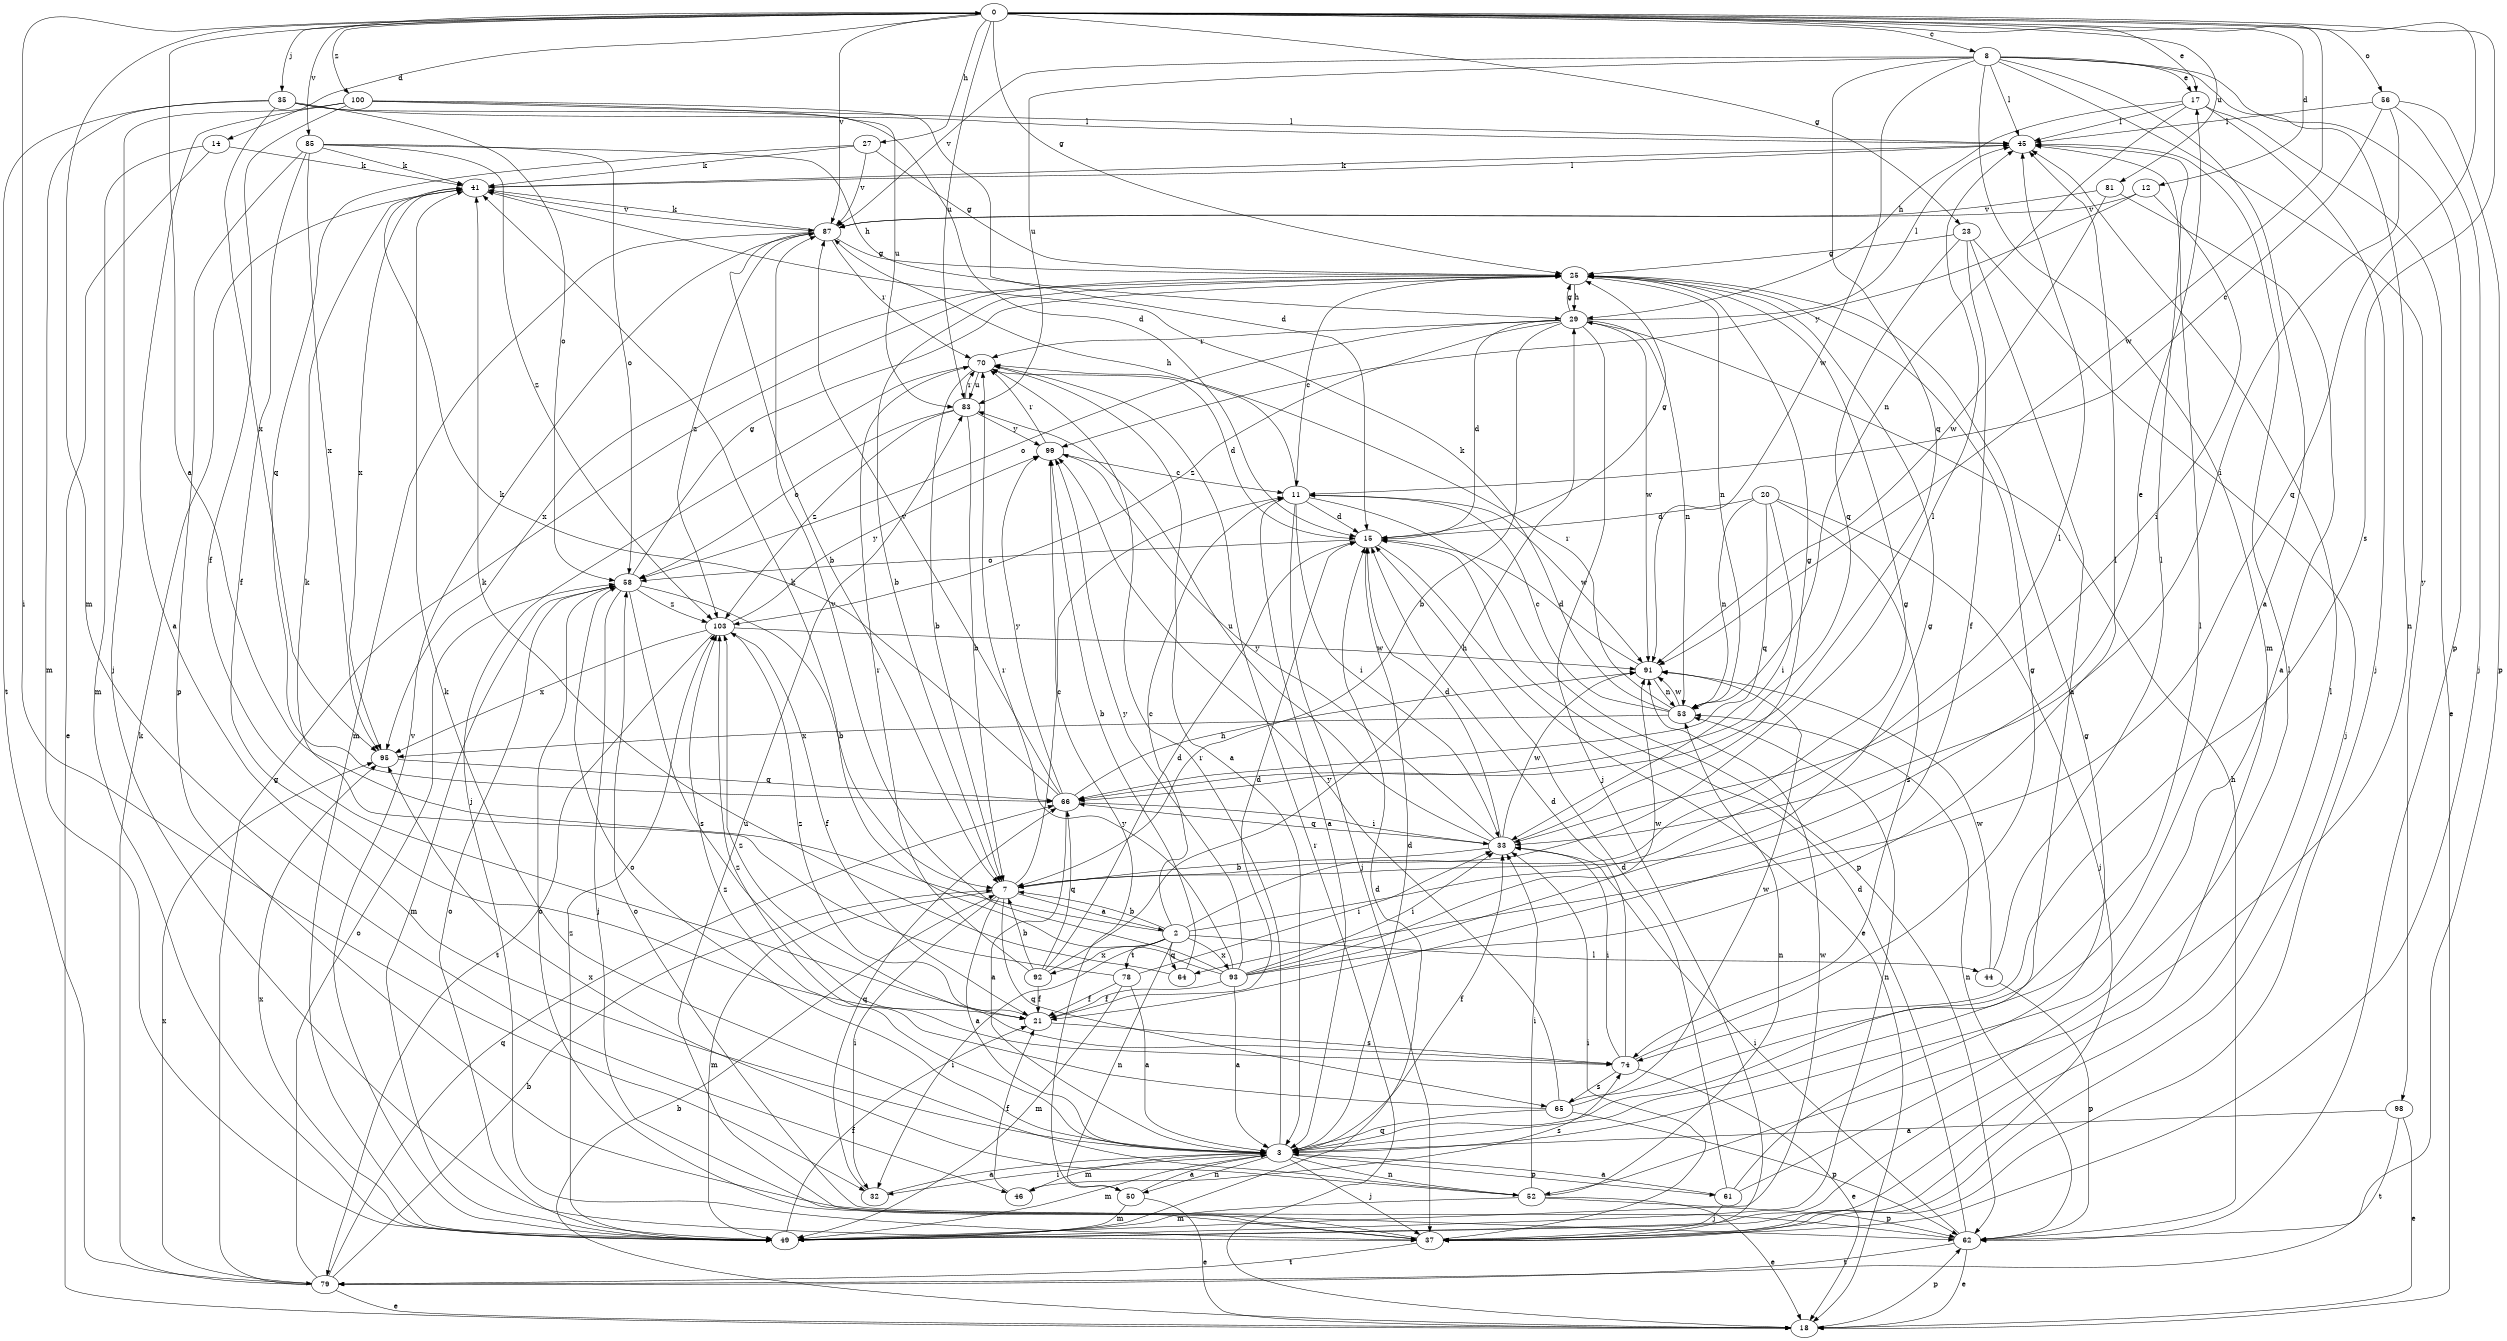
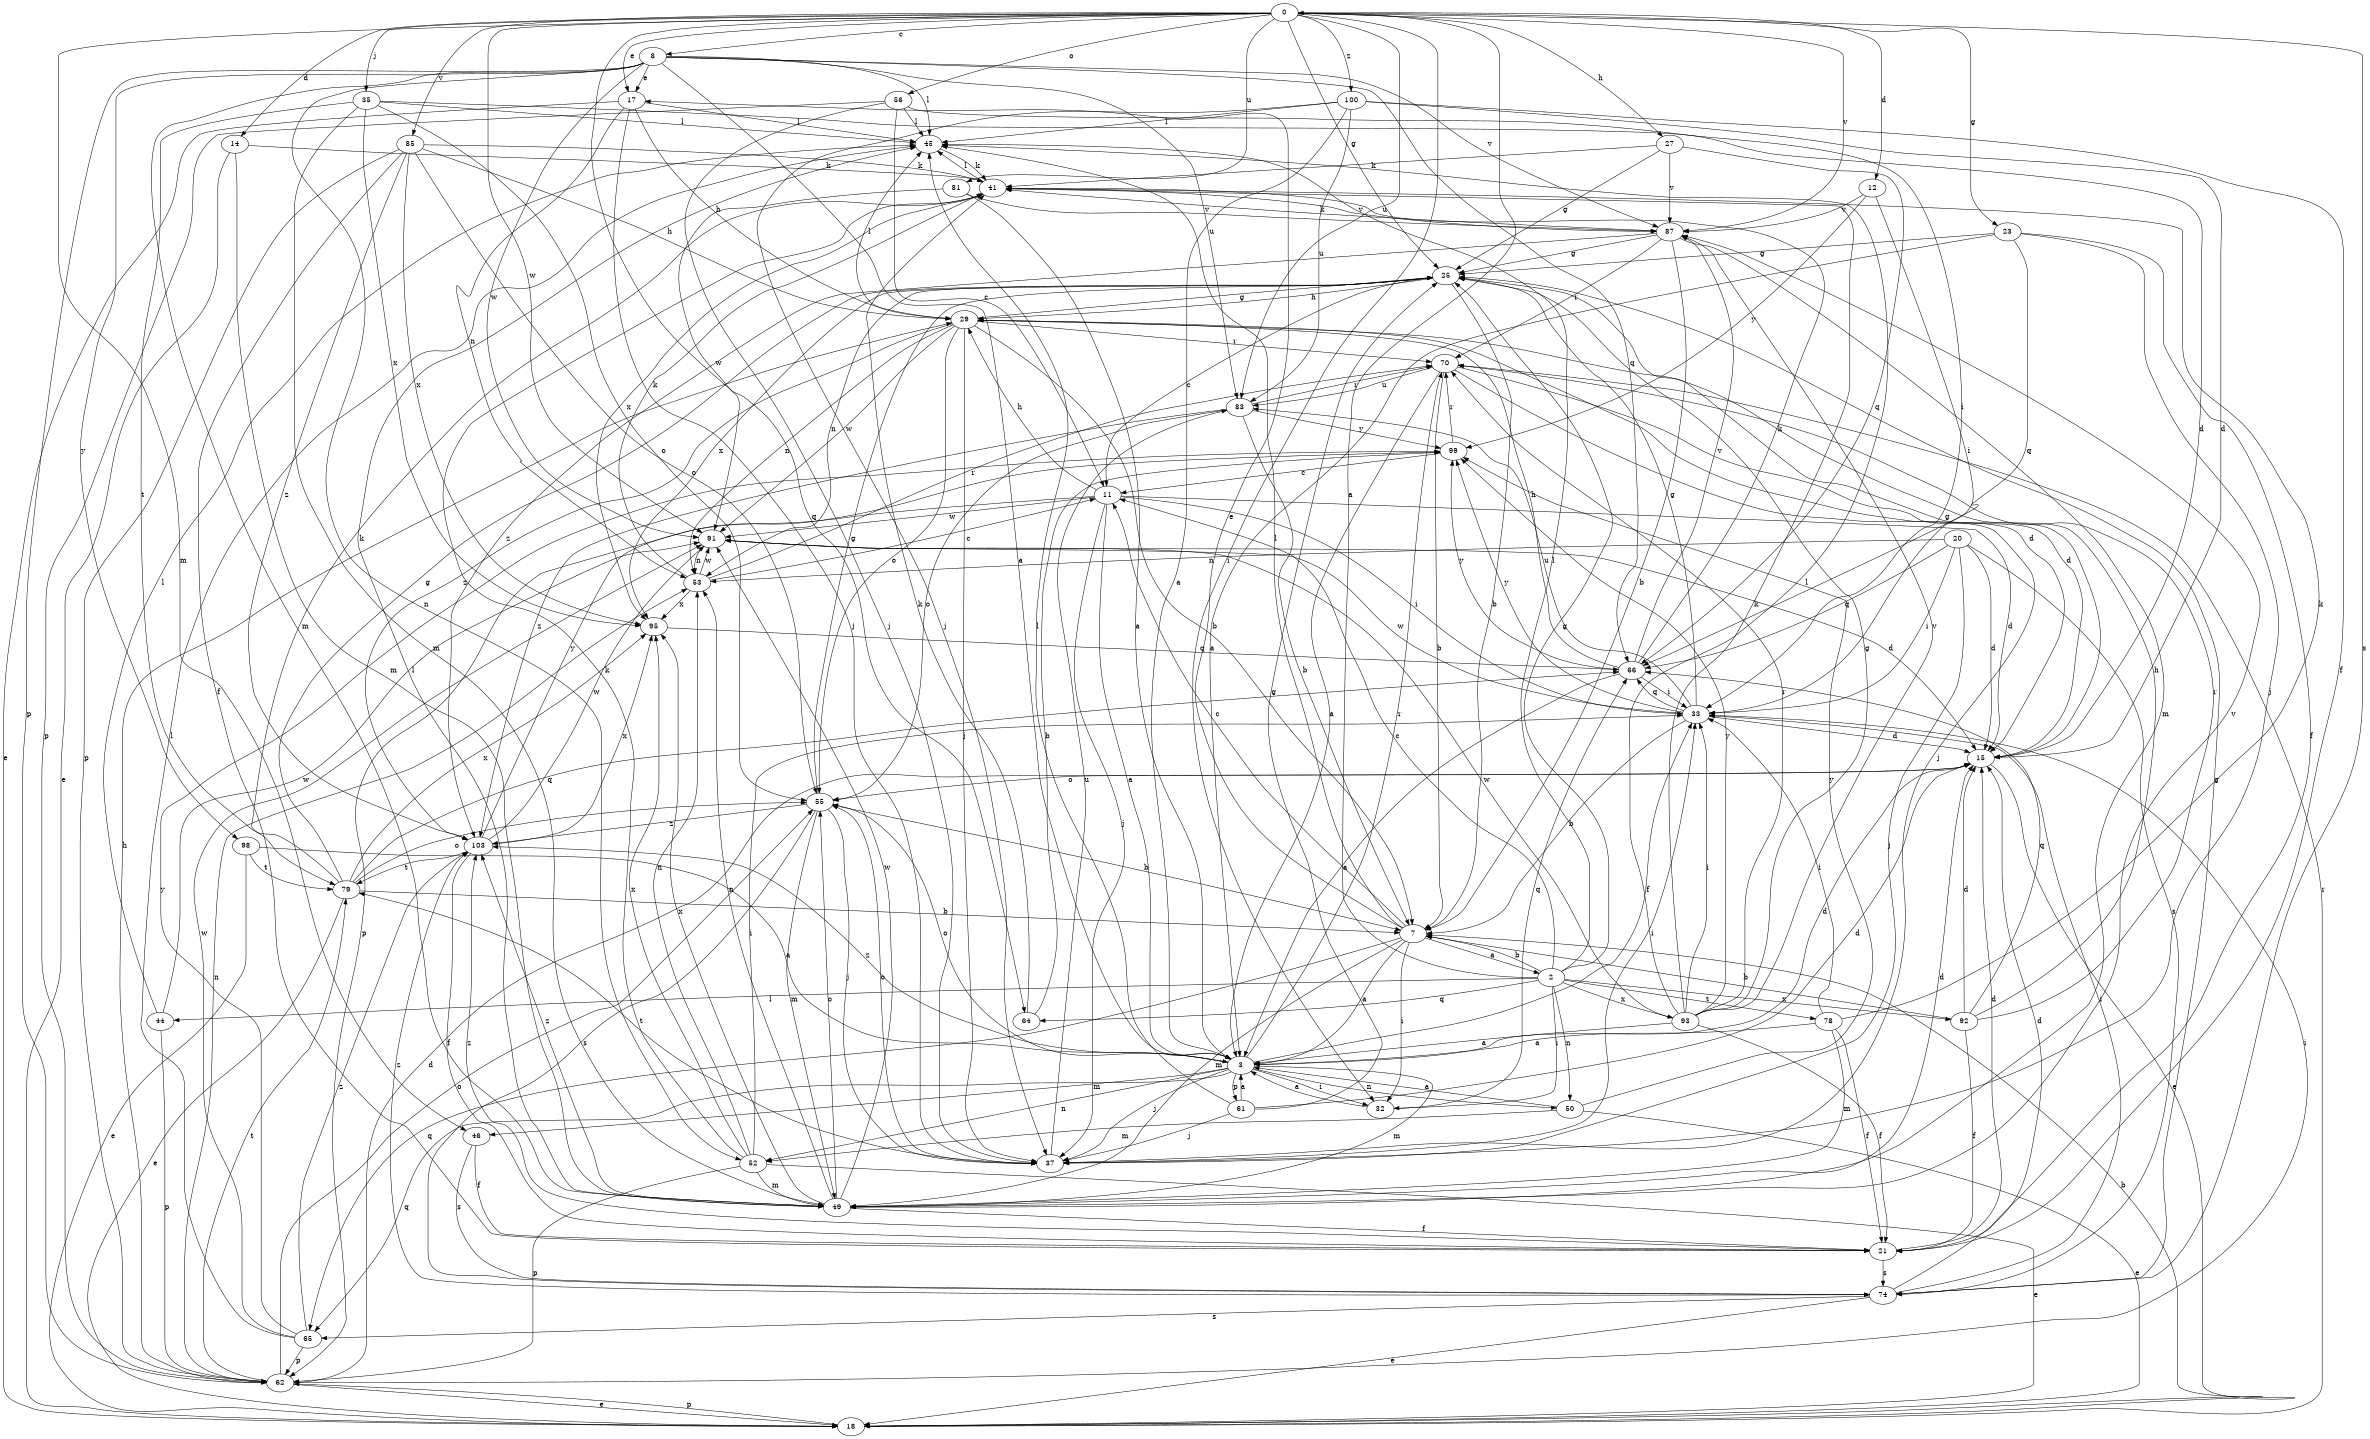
edge "11" -> "87": now "11" -> "29"
node "58": label "58" -> "55"
edge "66" -> "91": now "66" -> "29"
edge "65" -> "3": reversed
edge "50" -> "49": now "50" -> "52"
